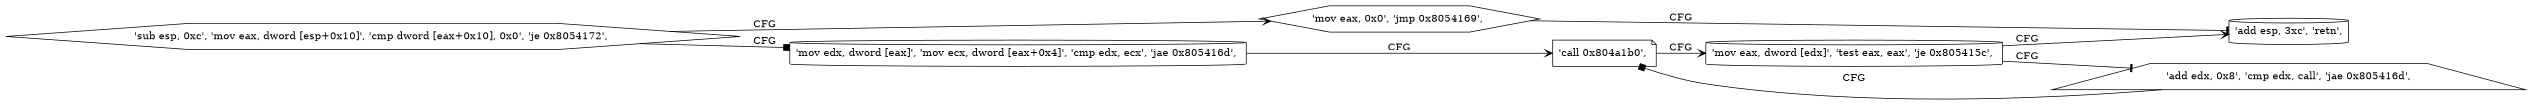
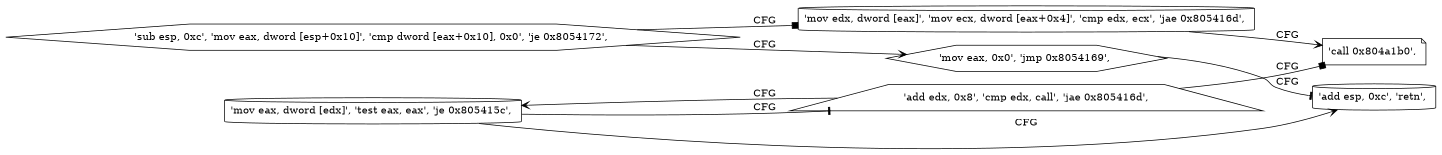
node "'add esp, 3xc', 'retn',": label "'add esp, 3xc', 'retn'," -> "'add esp, 0xc', 'retn',"
edge "'call 0x804a1b0'," -> "'mov eax, dword [edx]', 'test eax, eax', 'je 0x805415c',": now "'add edx, 0x8', 'cmp edx, call', 'jae 0x805416d'," -> "'mov eax, dword [edx]', 'test eax, eax', 'je 0x805415c',"
